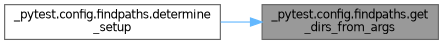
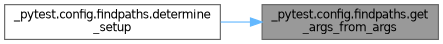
node "_pytest.config.findpaths.get _dirs_from_args": label "_pytest.config.findpaths.get _dirs_from_args" -> "_pytest.config.findpaths.get _args_from_args"
